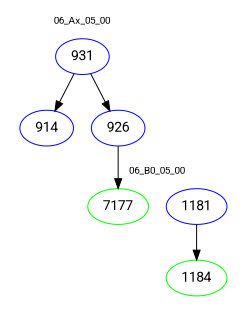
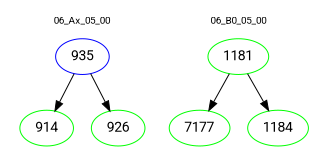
node "931": label "931" -> "935"
node "914": color blue -> green
node "926": color blue -> green
edge "926" -> "7177": now "1181" -> "7177"
node "1181": color blue -> green
